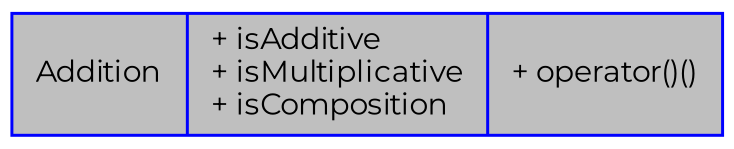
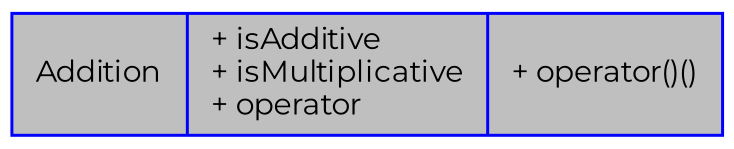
node "Addition": text "+ isComposition" -> "+ operator"
